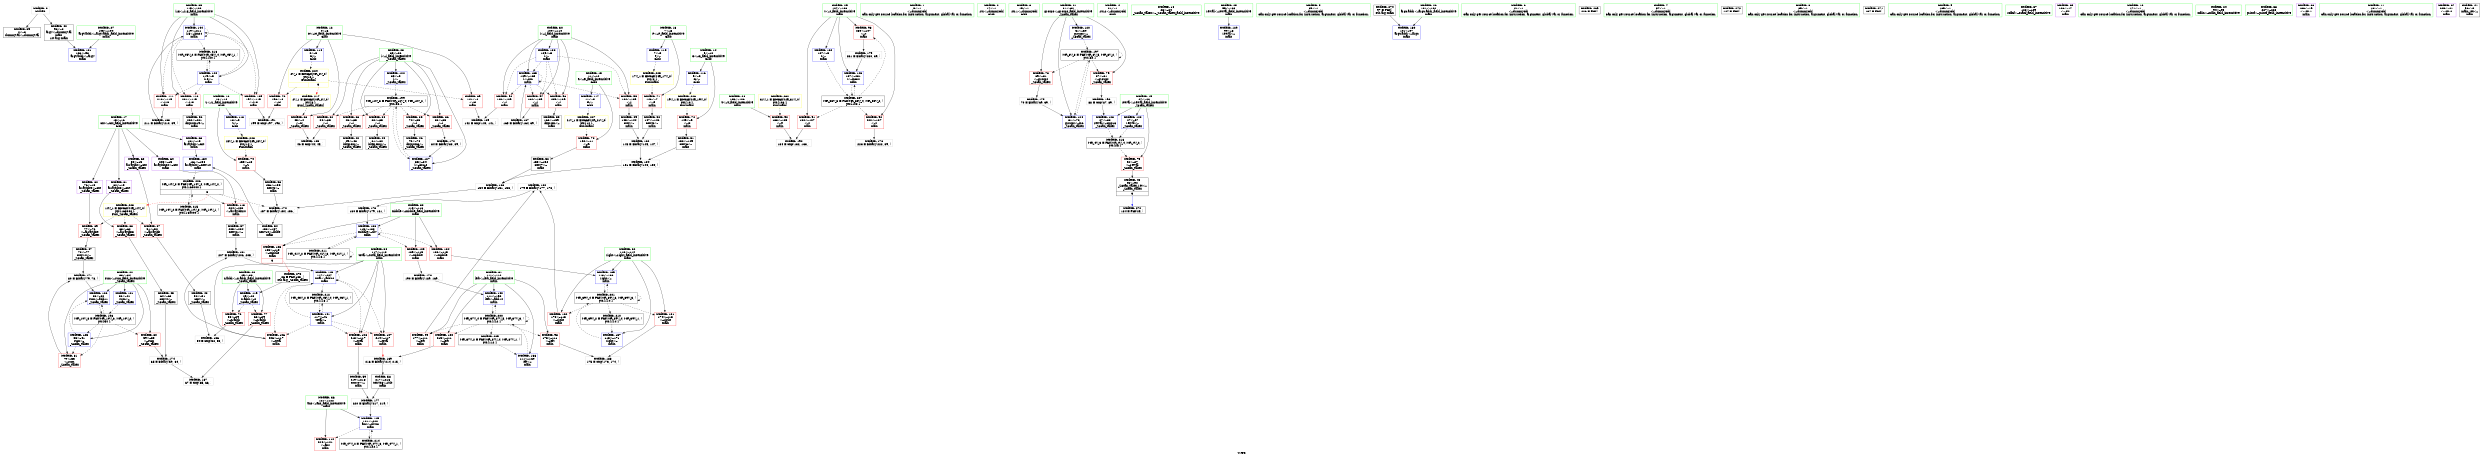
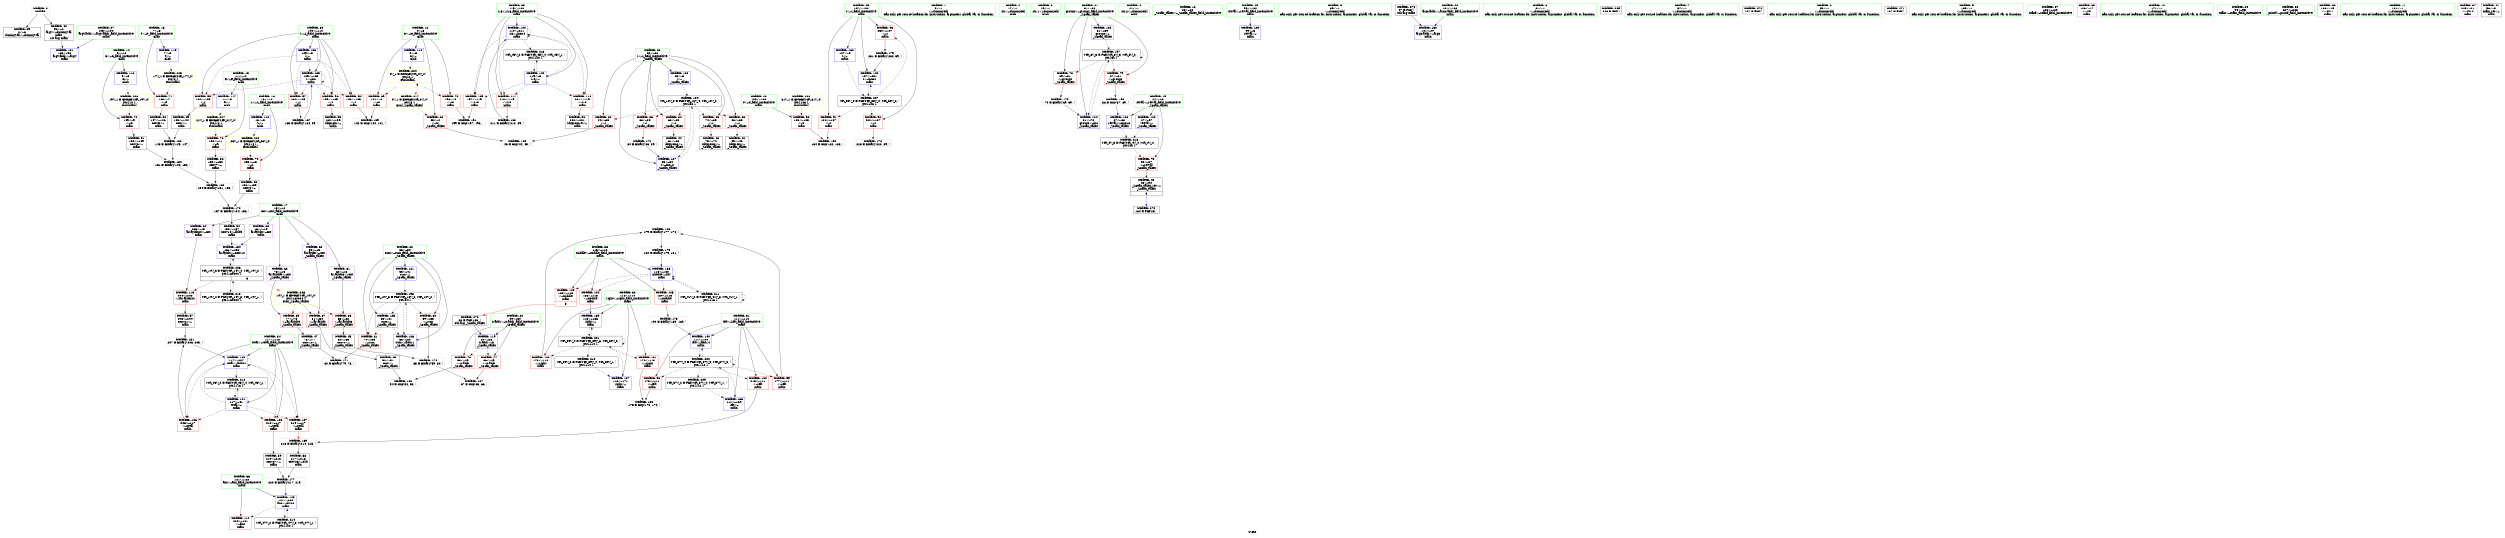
edge "NodeID: 206" -> "NodeID: 170": now "NodeID: 206" -> "NodeID: 134"
edge "NodeID: 171" -> "NodeID: 126": removed
